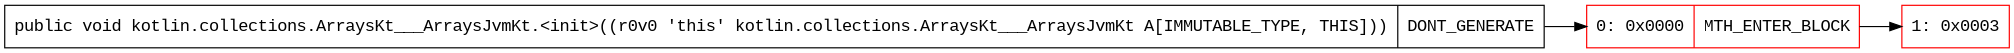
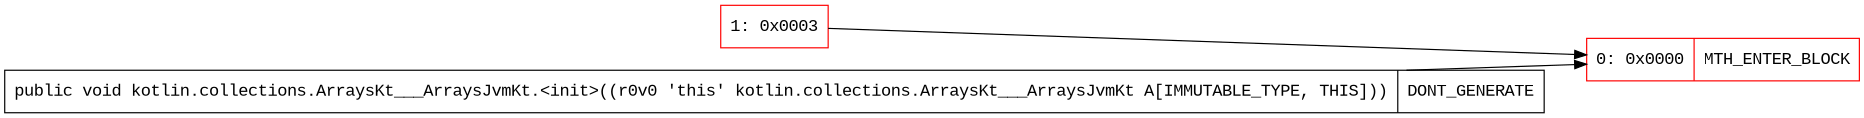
edge "0: 0x0000" -> "1: 0x0003": reversed
